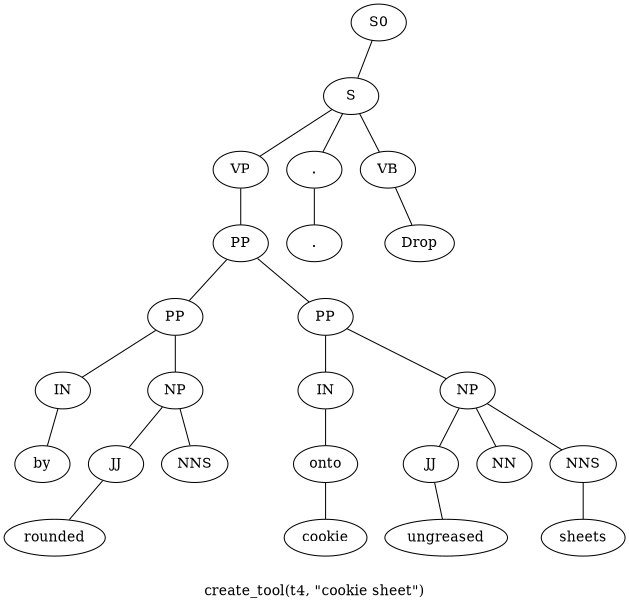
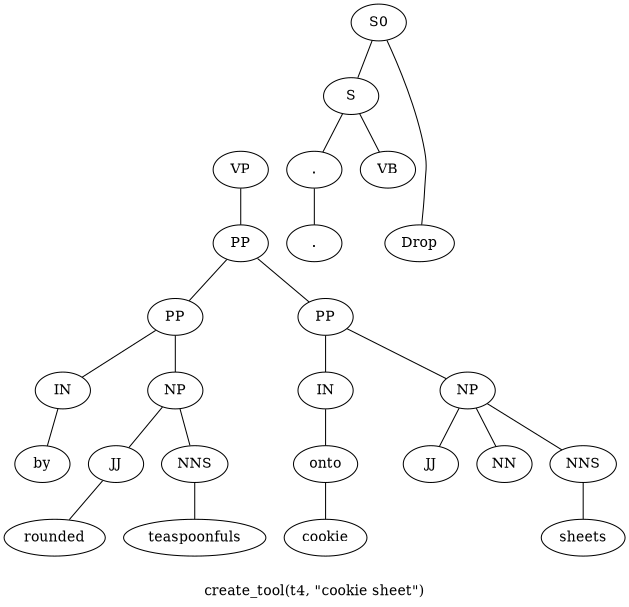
edge "S" -- "VP": removed
edge "VB" -- "Drop": now "S0" -- "Drop"
node "teaspoonfuls": added
node "ungreased": removed
